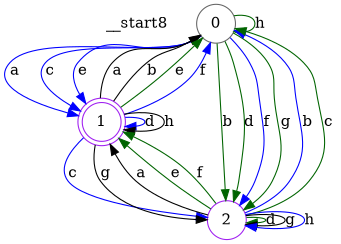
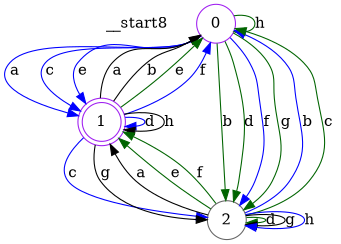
node "0": color gray40 -> purple
node "2": color purple -> gray40
